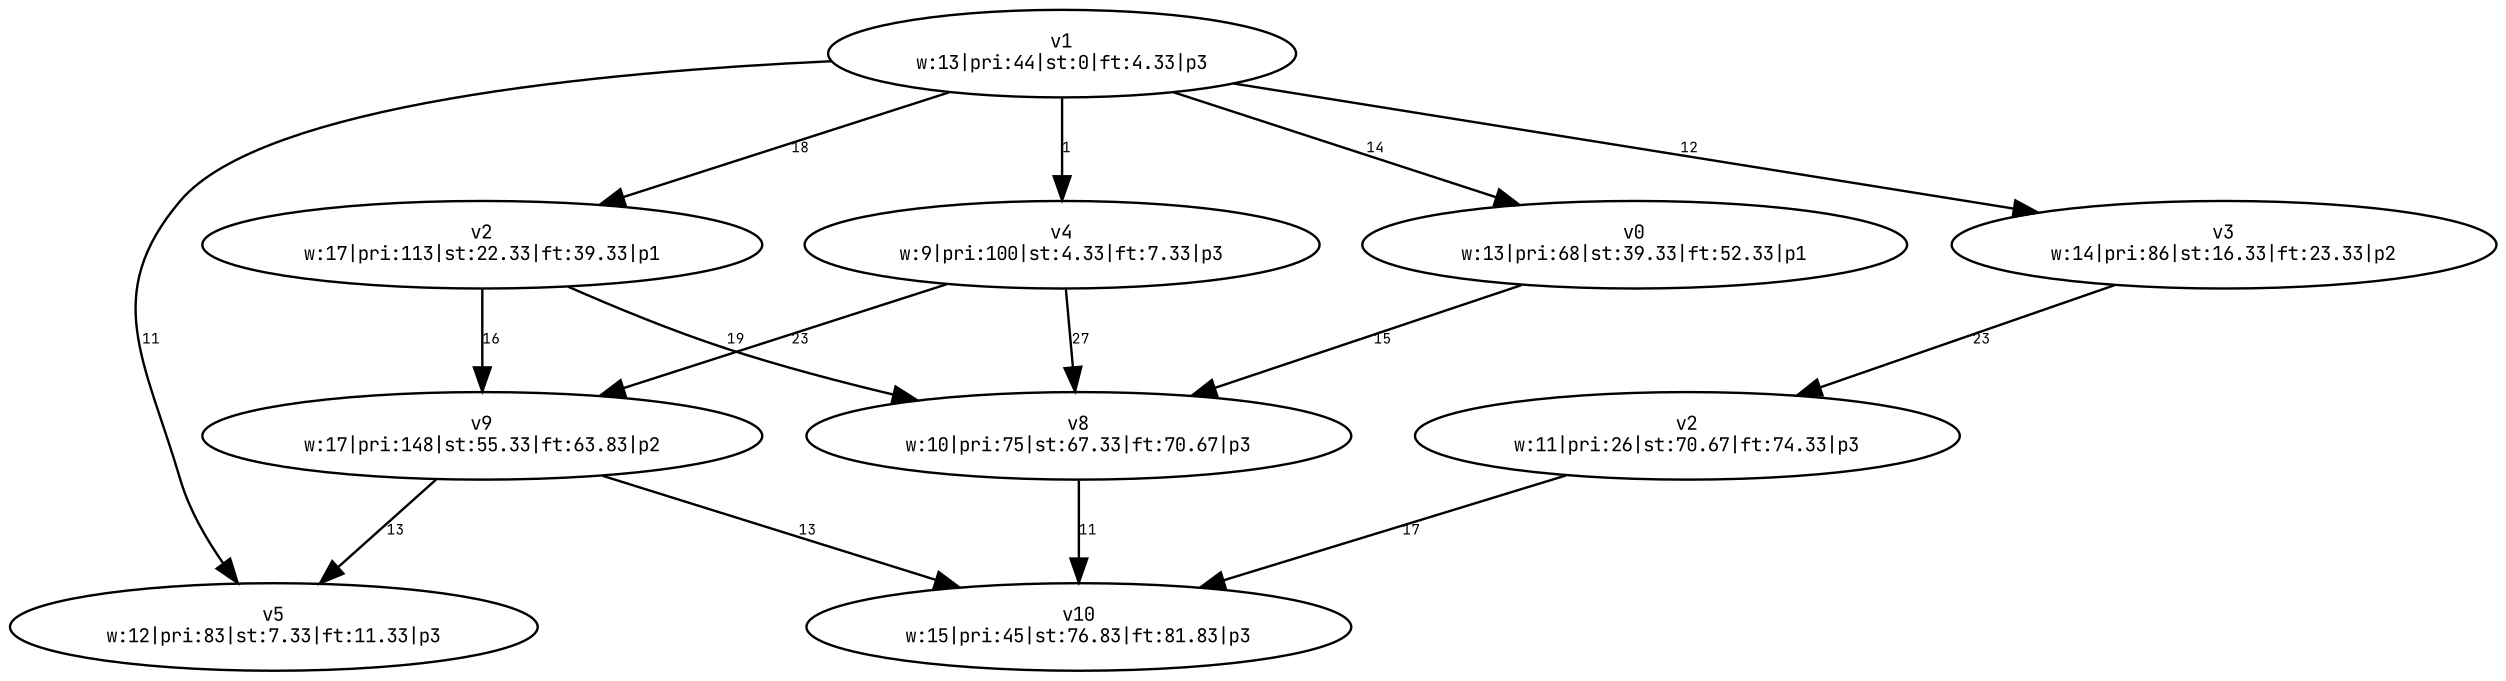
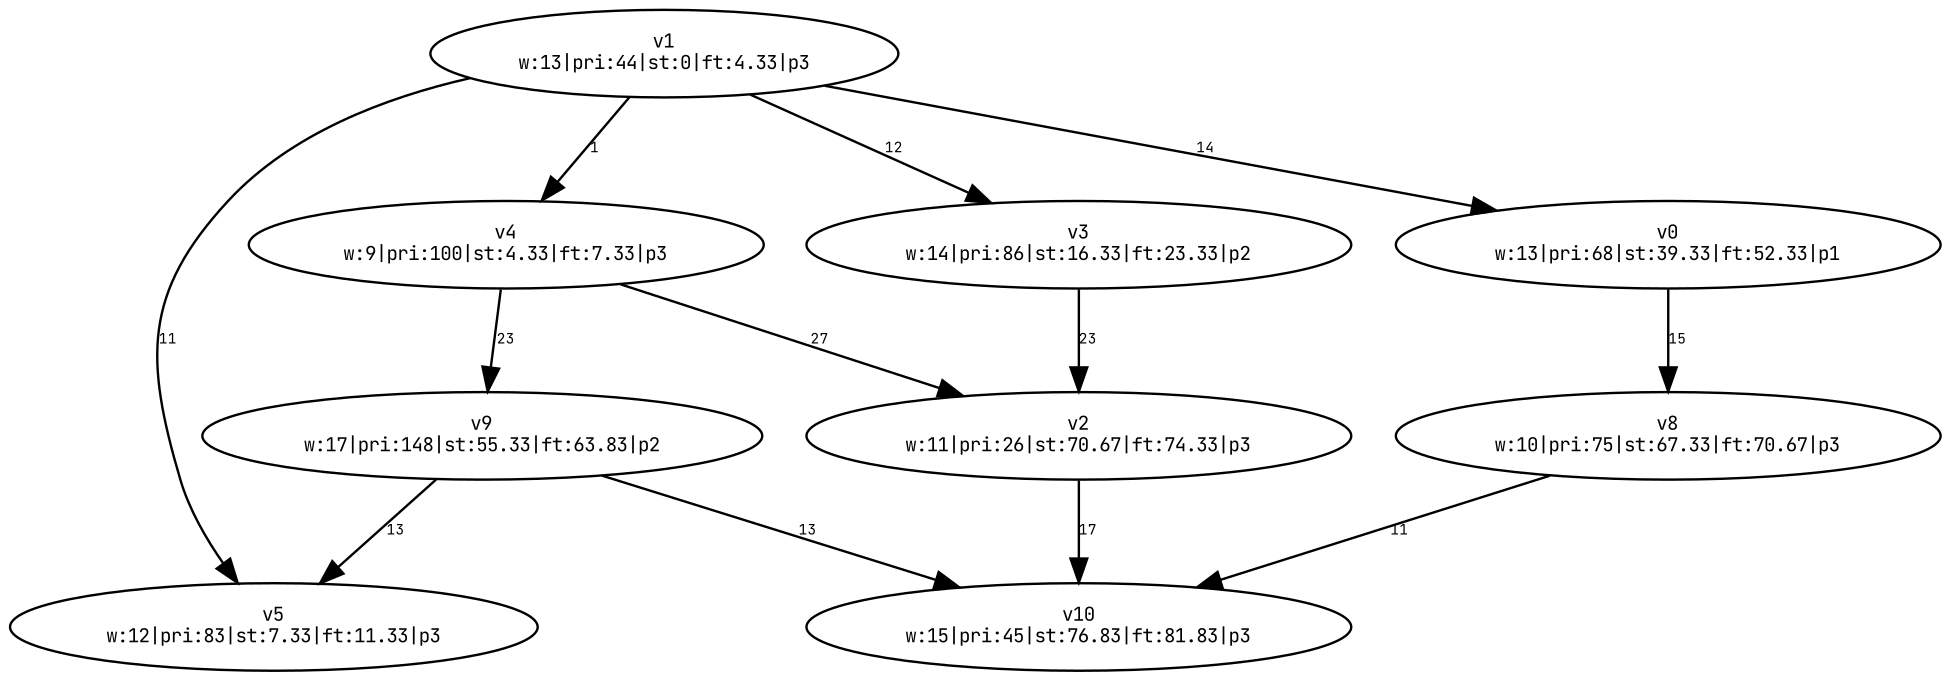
node "v2 w:17|pri:113|st:22.33|ft:39.33|p1": removed
edge "v4 w:9|pri:100|st:4.33|ft:7.33|p3" -> "v8 w:10|pri:75|st:67.33|ft:70.67|p3": now "v4 w:9|pri:100|st:4.33|ft:7.33|p3" -> "v2 w:11|pri:26|st:70.67|ft:74.33|p3"
